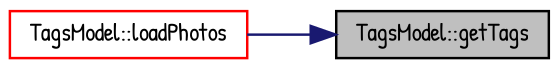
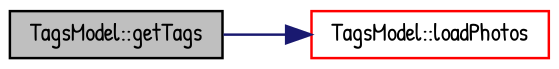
edge "TagsModel::loadPhotos" -> "TagsModel::getTags": reversed
